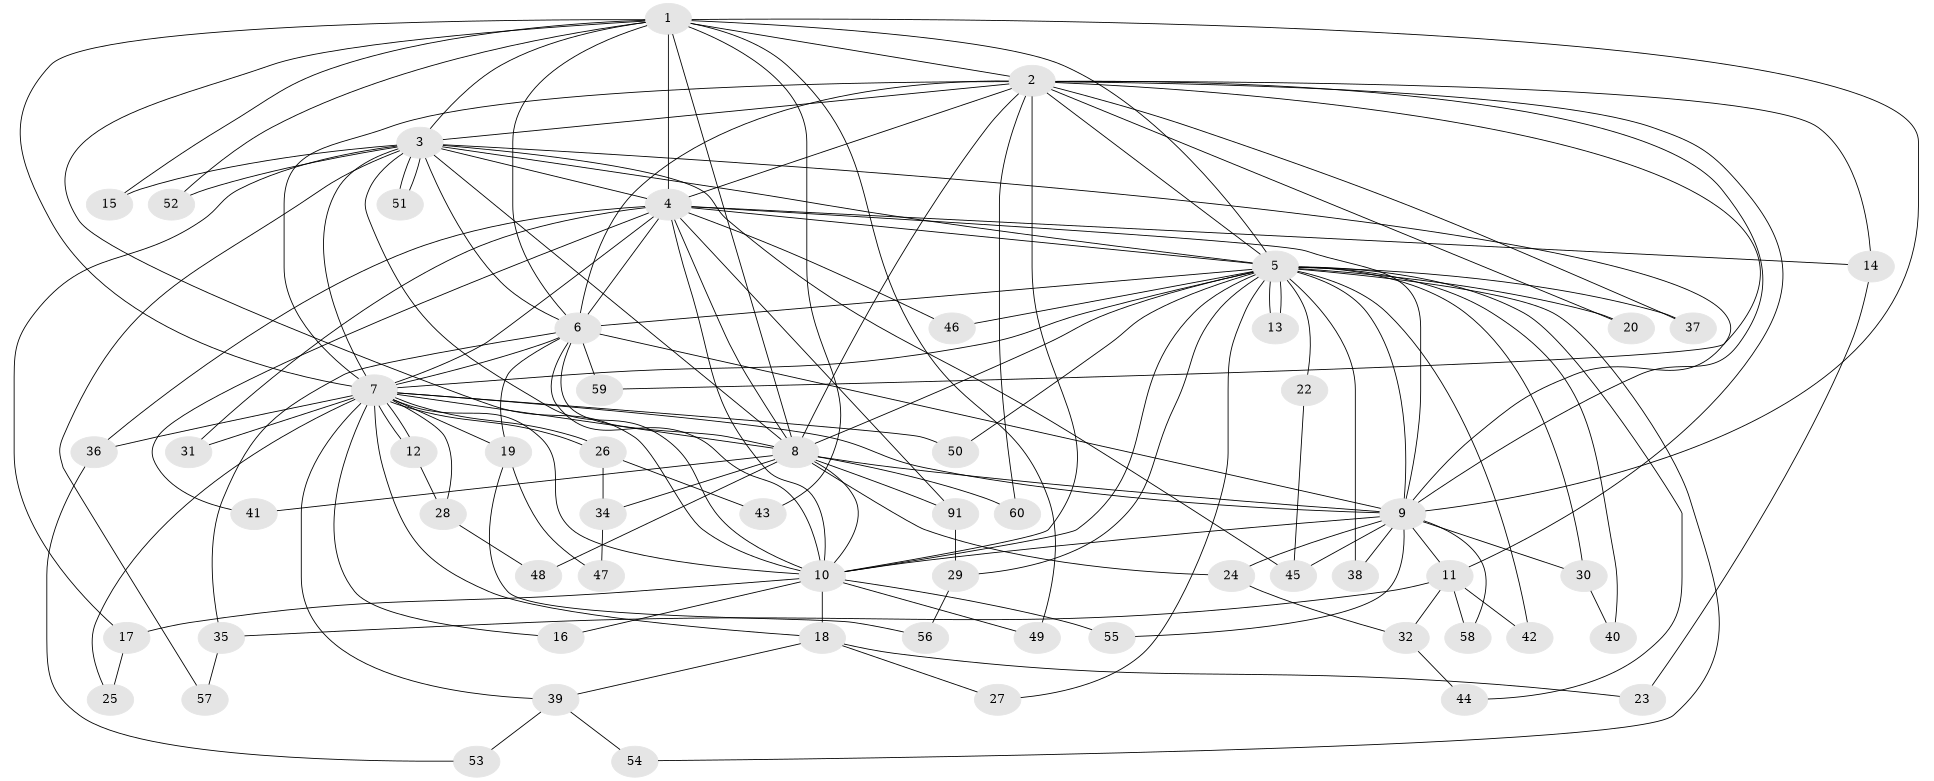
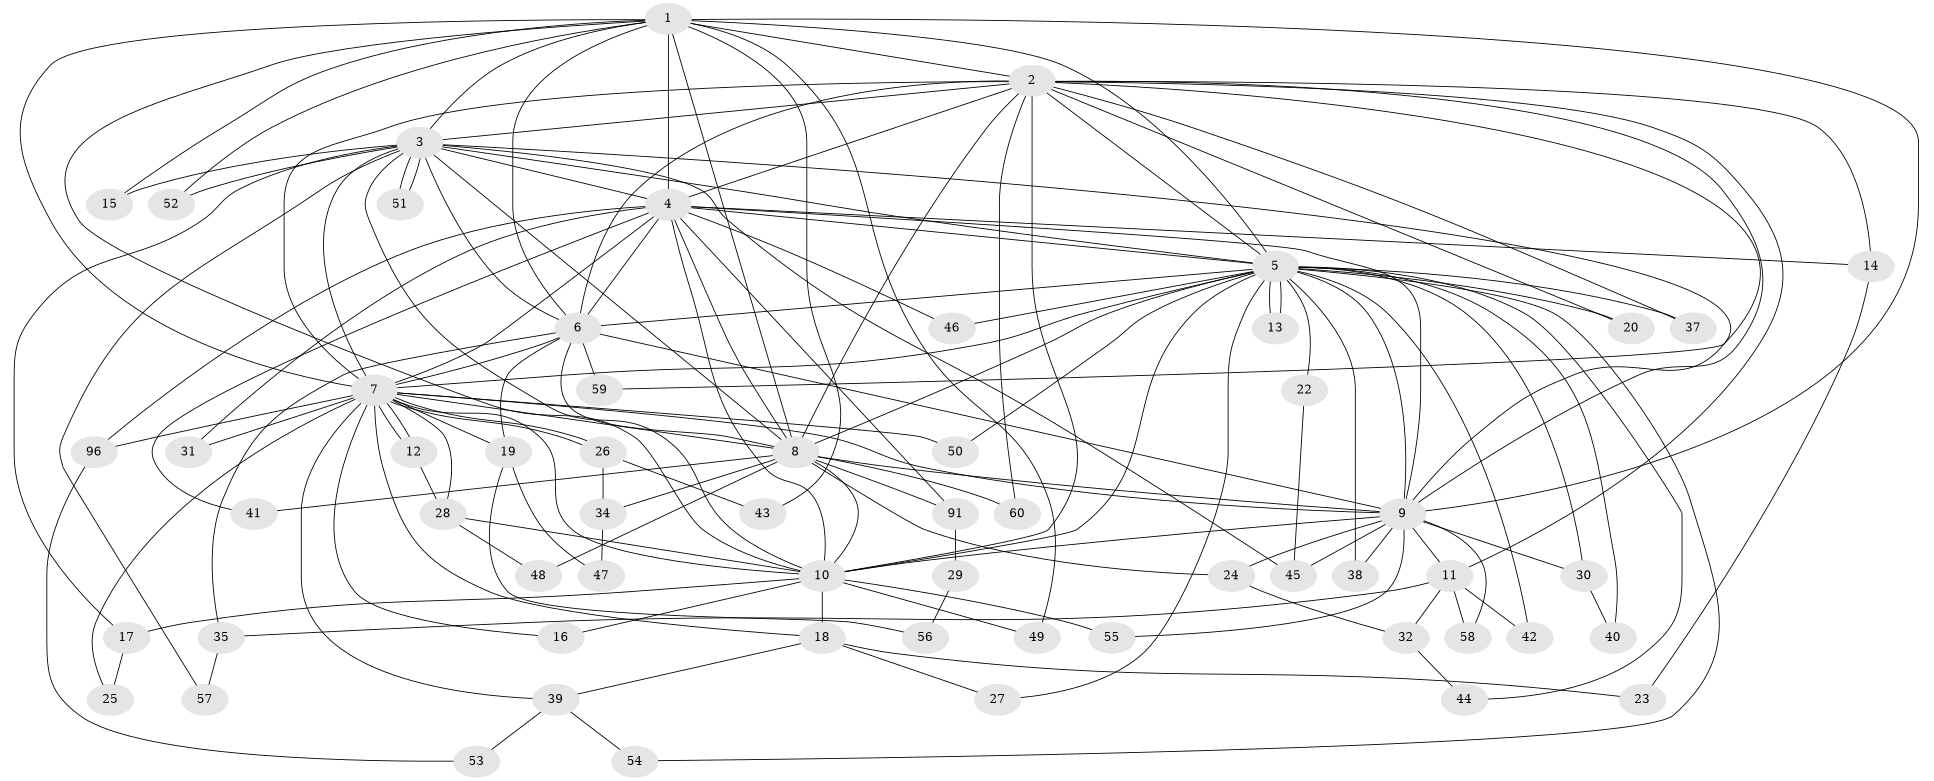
edge "6" -- "10": now "28" -- "10"
node "36": label "36" -> "96"
edge "5" -- "29": removed
